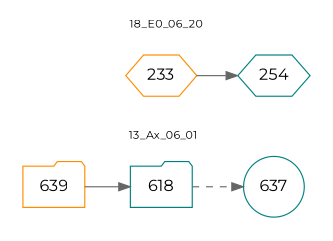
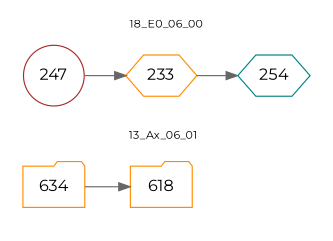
cluster "18_E0_06_20": label "18_E0_06_20" -> "18_E0_06_00"
node "247": added
node "639": label "639" -> "634"
node "618": color teal -> darkorange
node "637": removed
